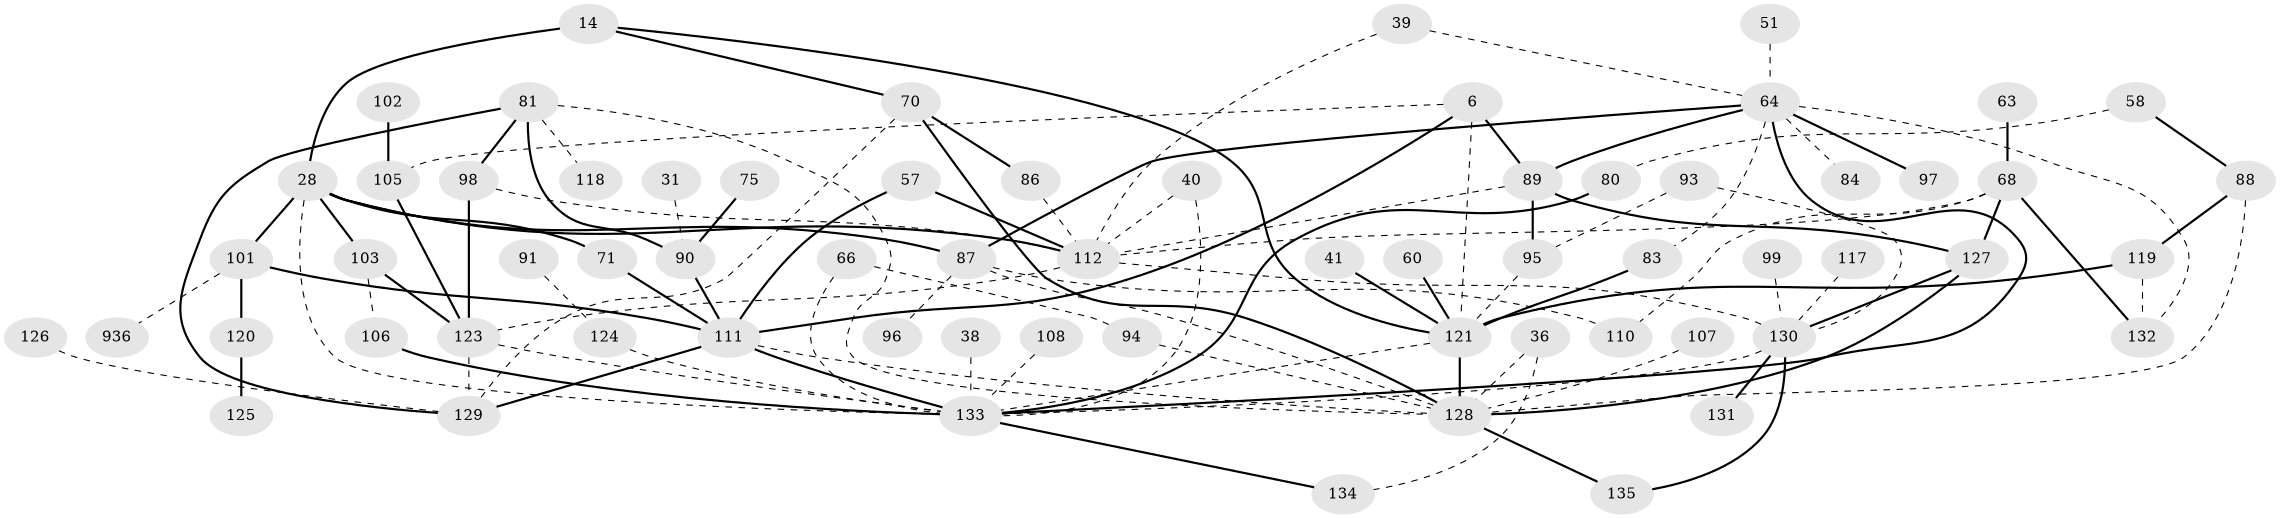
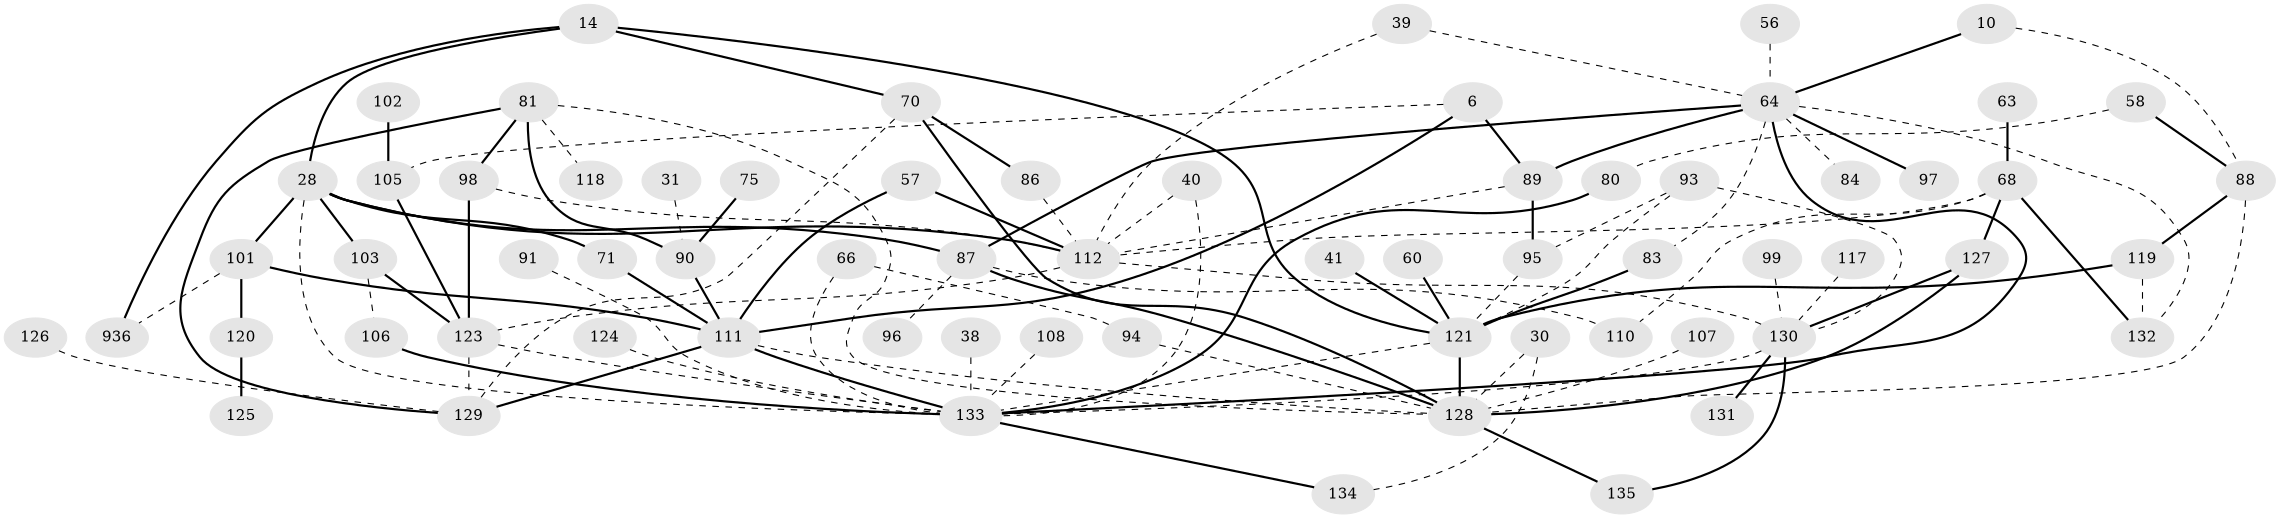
node "51": label "51" -> "56"
node "10": added
edge "14" -- "936": added
edge "6" -- "121": now "93" -- "121"
edge "89" -- "127": removed
edge "91" -- "124": now "91" -- "133"
edge "87" -- "128": style dashed -> bold
node "36": label "36" -> "30"
